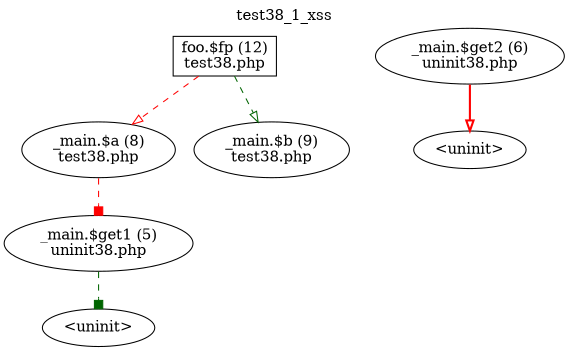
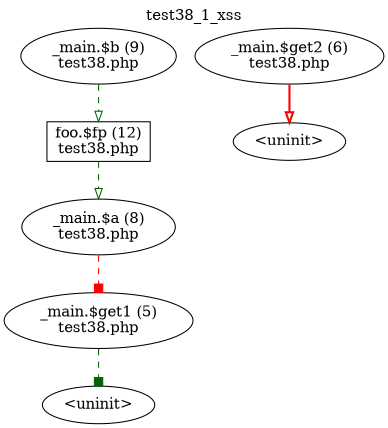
node "_main.$get2 (6) uninit38.php": label "_main.$get2 (6) uninit38.php" -> "_main.$get2 (6) test38.php"
edge "foo.$fp (12) test38.php" -> "_main.$b (9) test38.php": reversed
edge "foo.$fp (12) test38.php" -> "_main.$a (8) test38.php": color red -> darkgreen
node "_main.$get1 (5) uninit38.php": label "_main.$get1 (5) uninit38.php" -> "_main.$get1 (5) test38.php"
